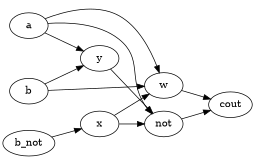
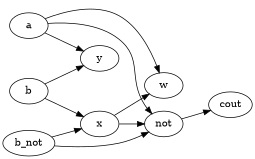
edge "b" -> "w": now "b" -> "x"
edge "y" -> "not": now "b_not" -> "not"
edge "w" -> "cout": removed
